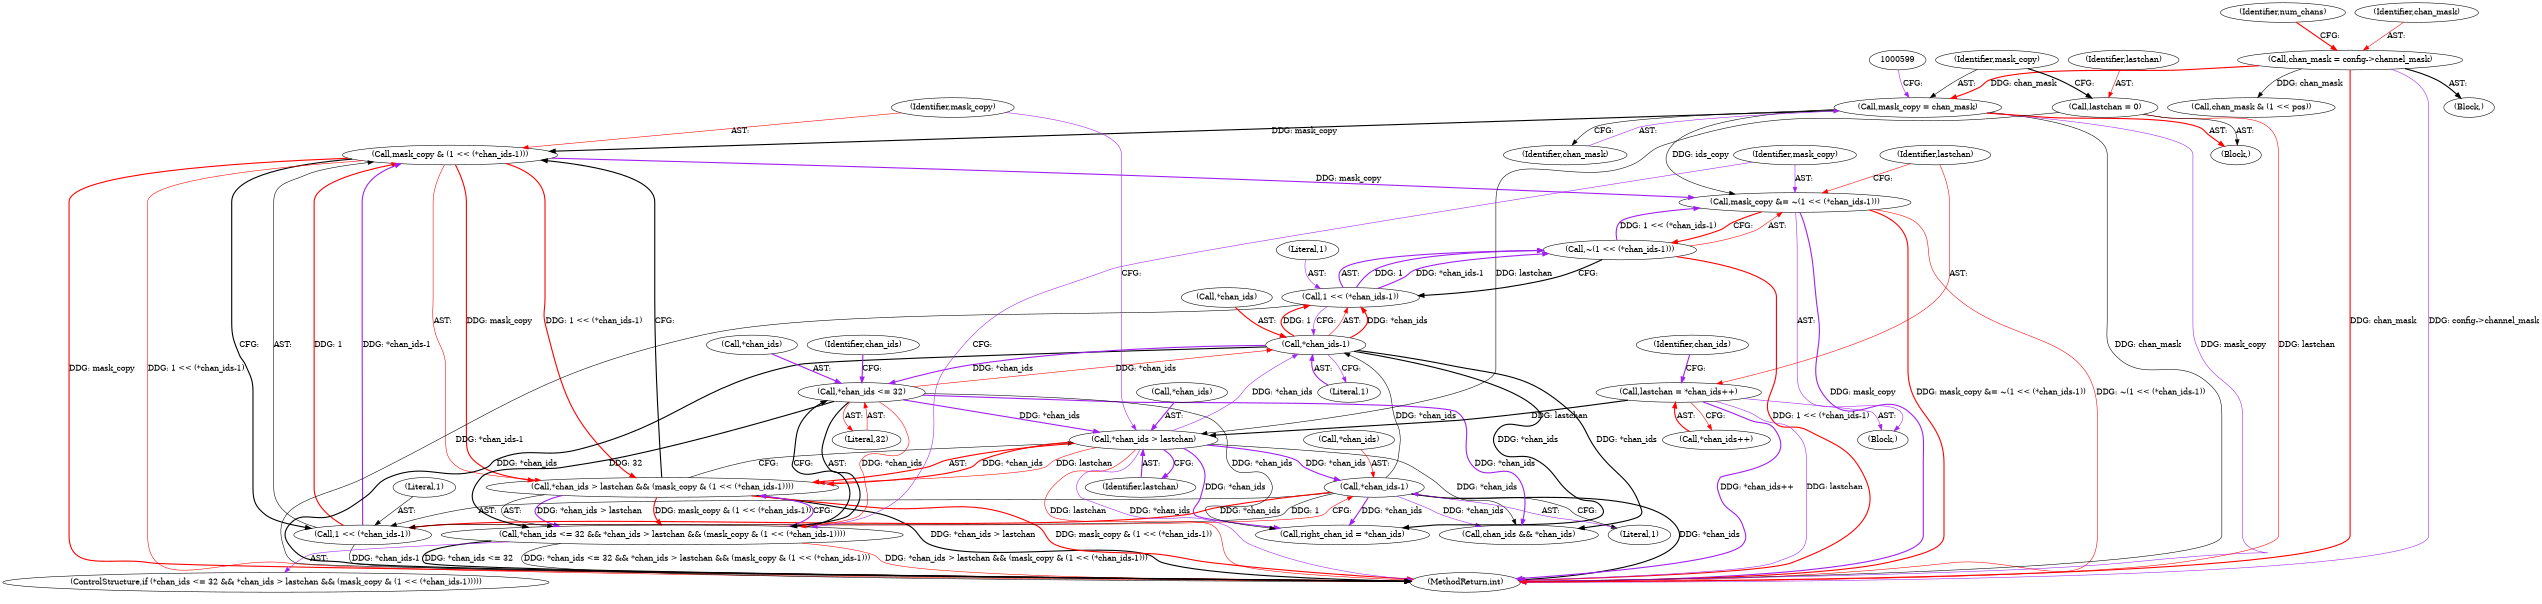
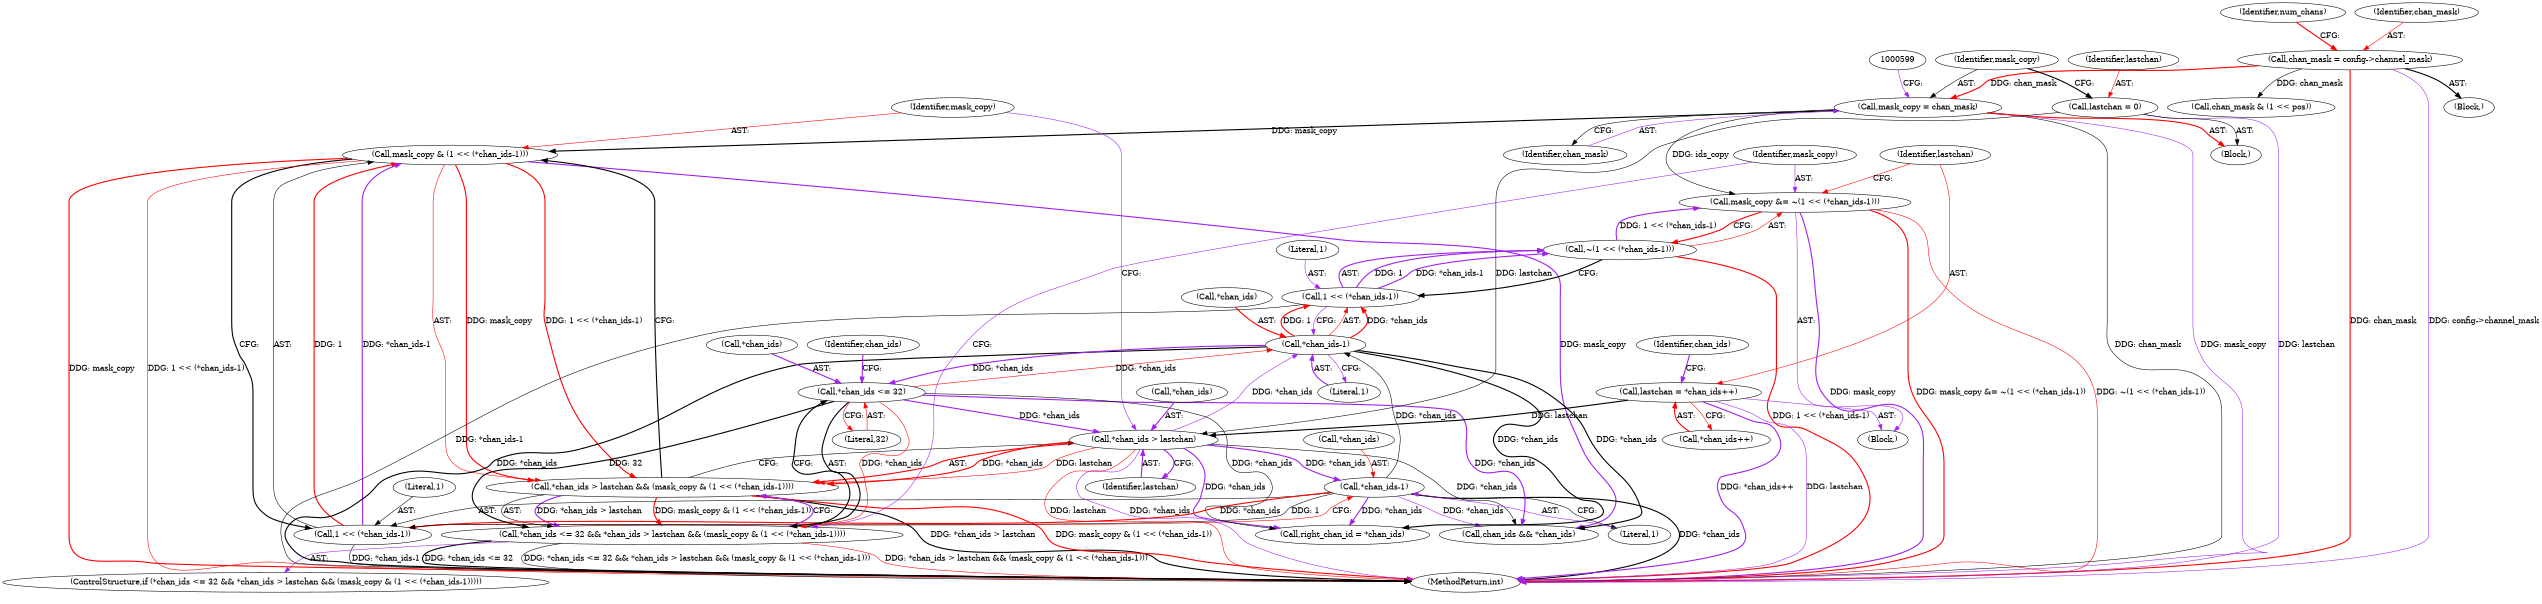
edge "(Call,mask_copy & (1 << (*chan_ids-1)))" -> "(Call,mask_copy &= ~(1 << (*chan_ids-1)))": now "(Call,mask_copy & (1 << (*chan_ids-1)))" -> "(Call,chan_ids && *chan_ids)"
edge "(Call,*chan_ids <= 32)" -> "(Literal,32)": label "AST: " -> "CFG: "
edge "(Call,lastchan = 0)" -> "(MethodReturn,int)": color red -> purple
